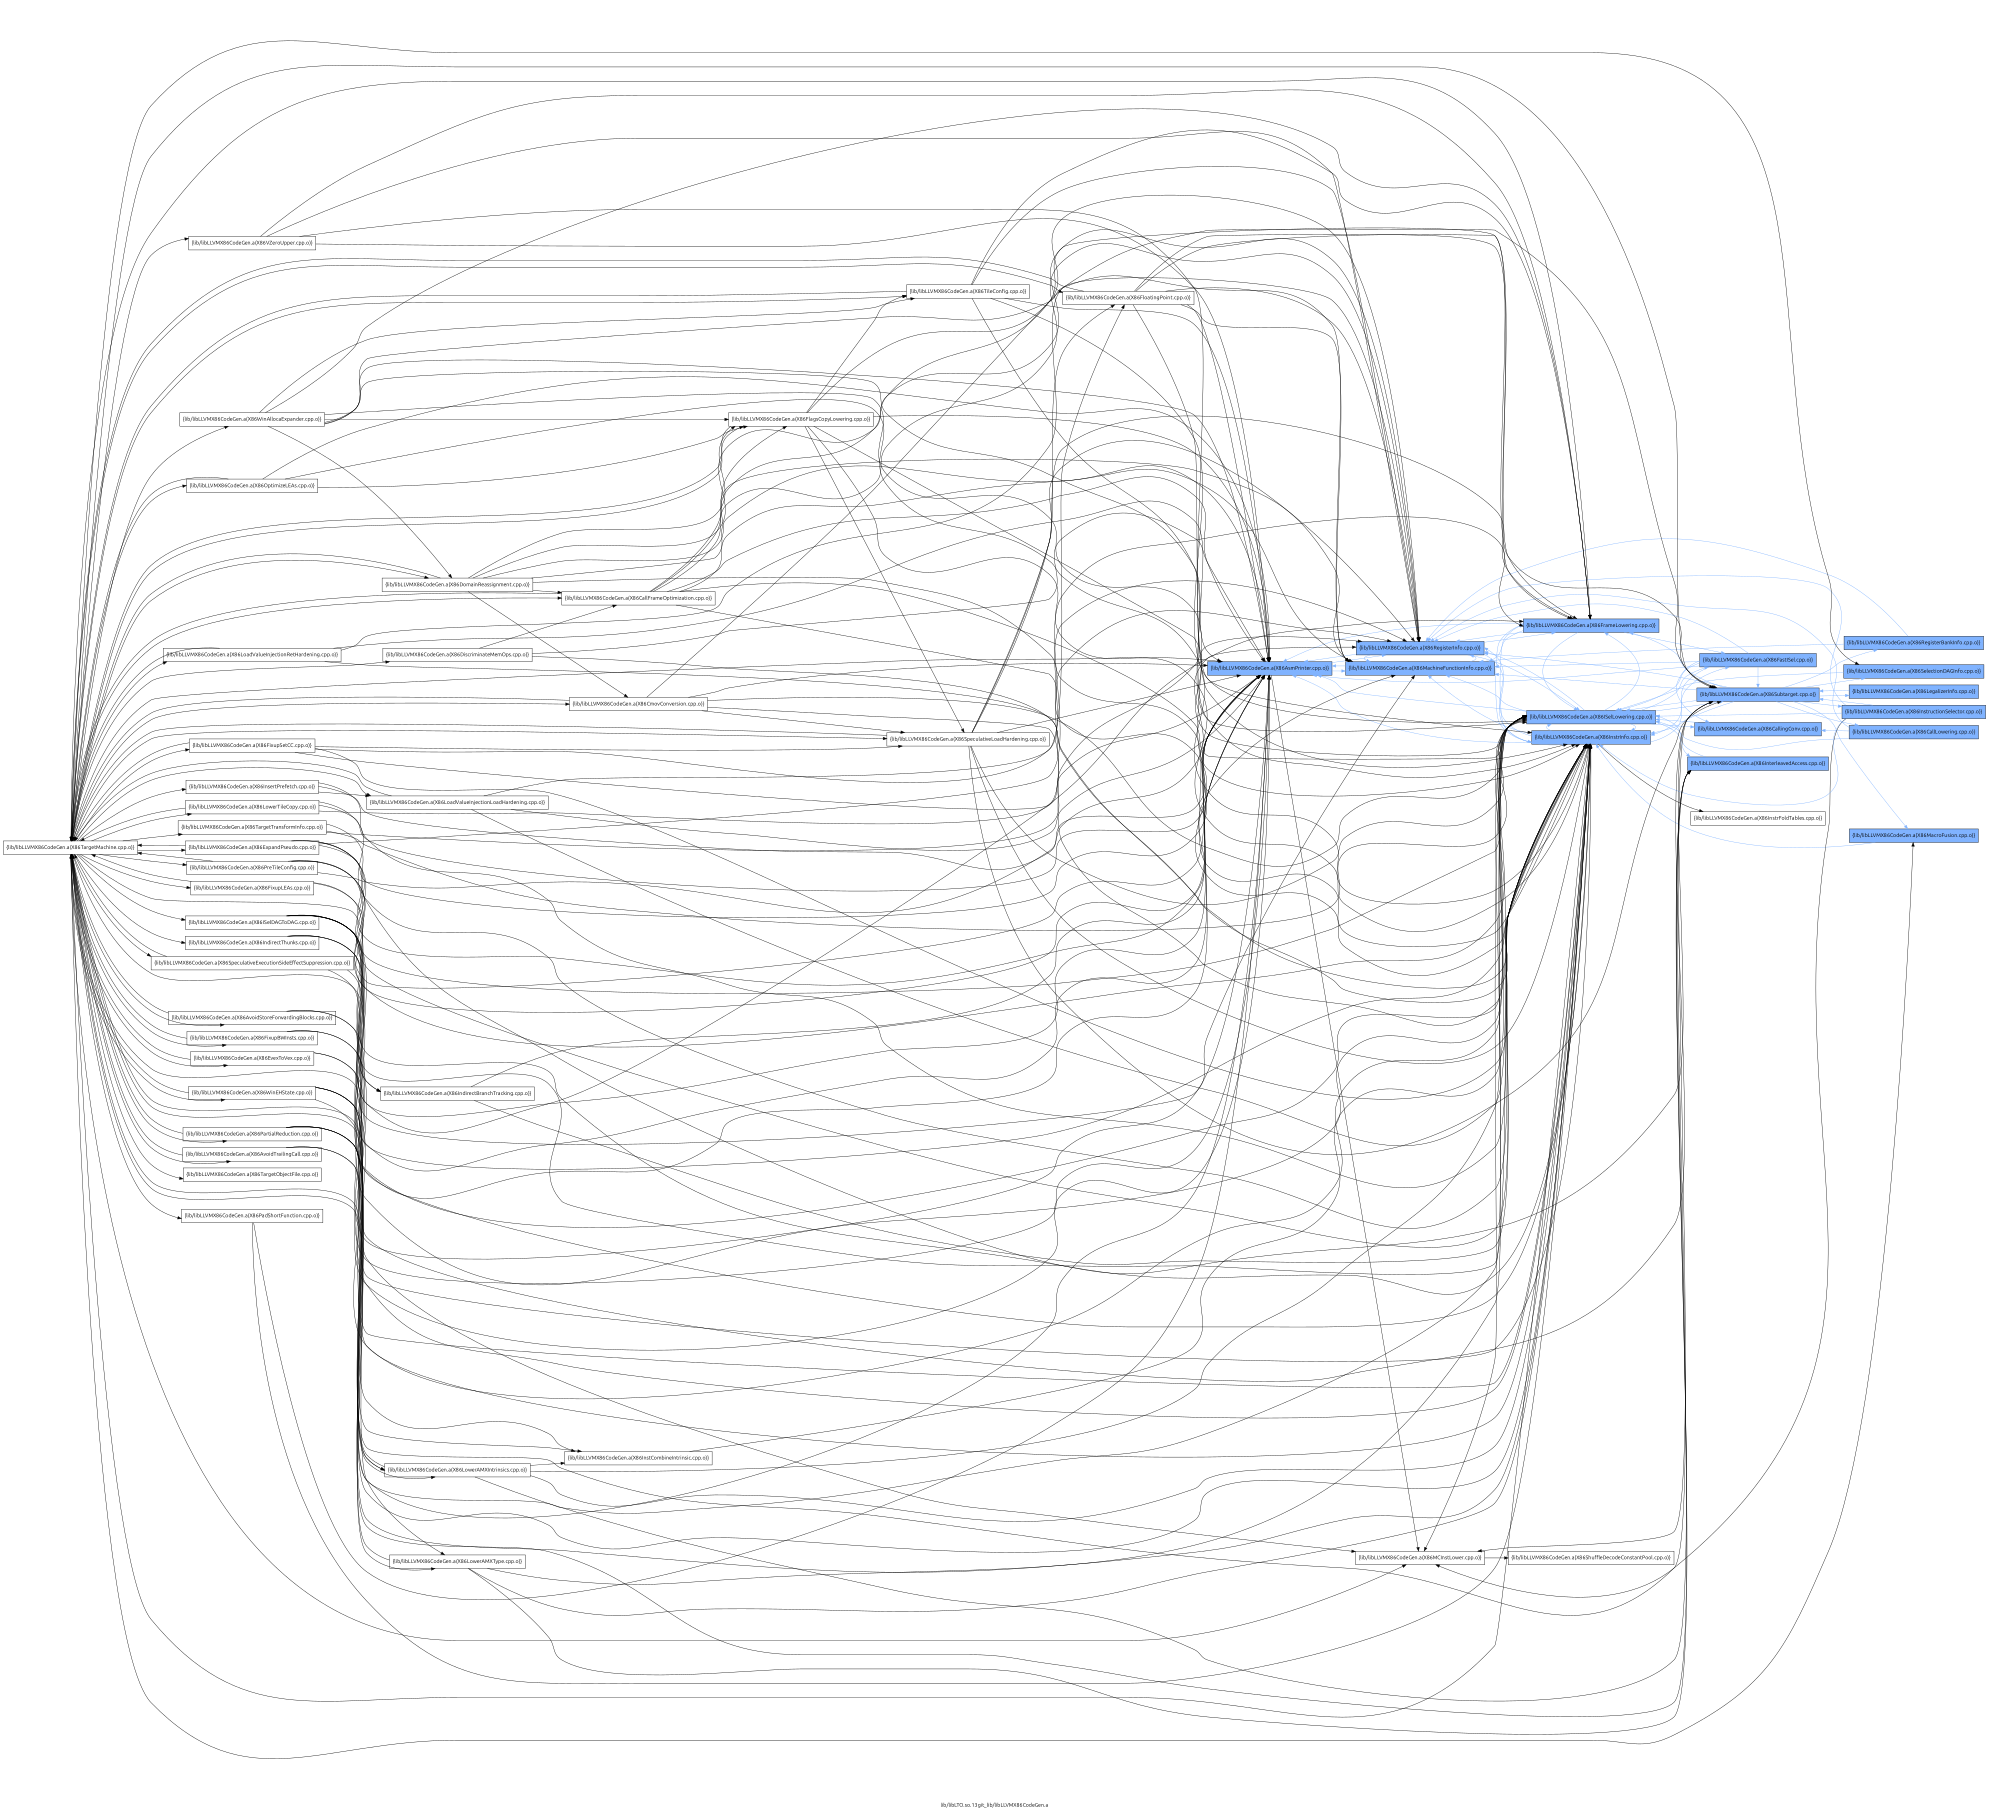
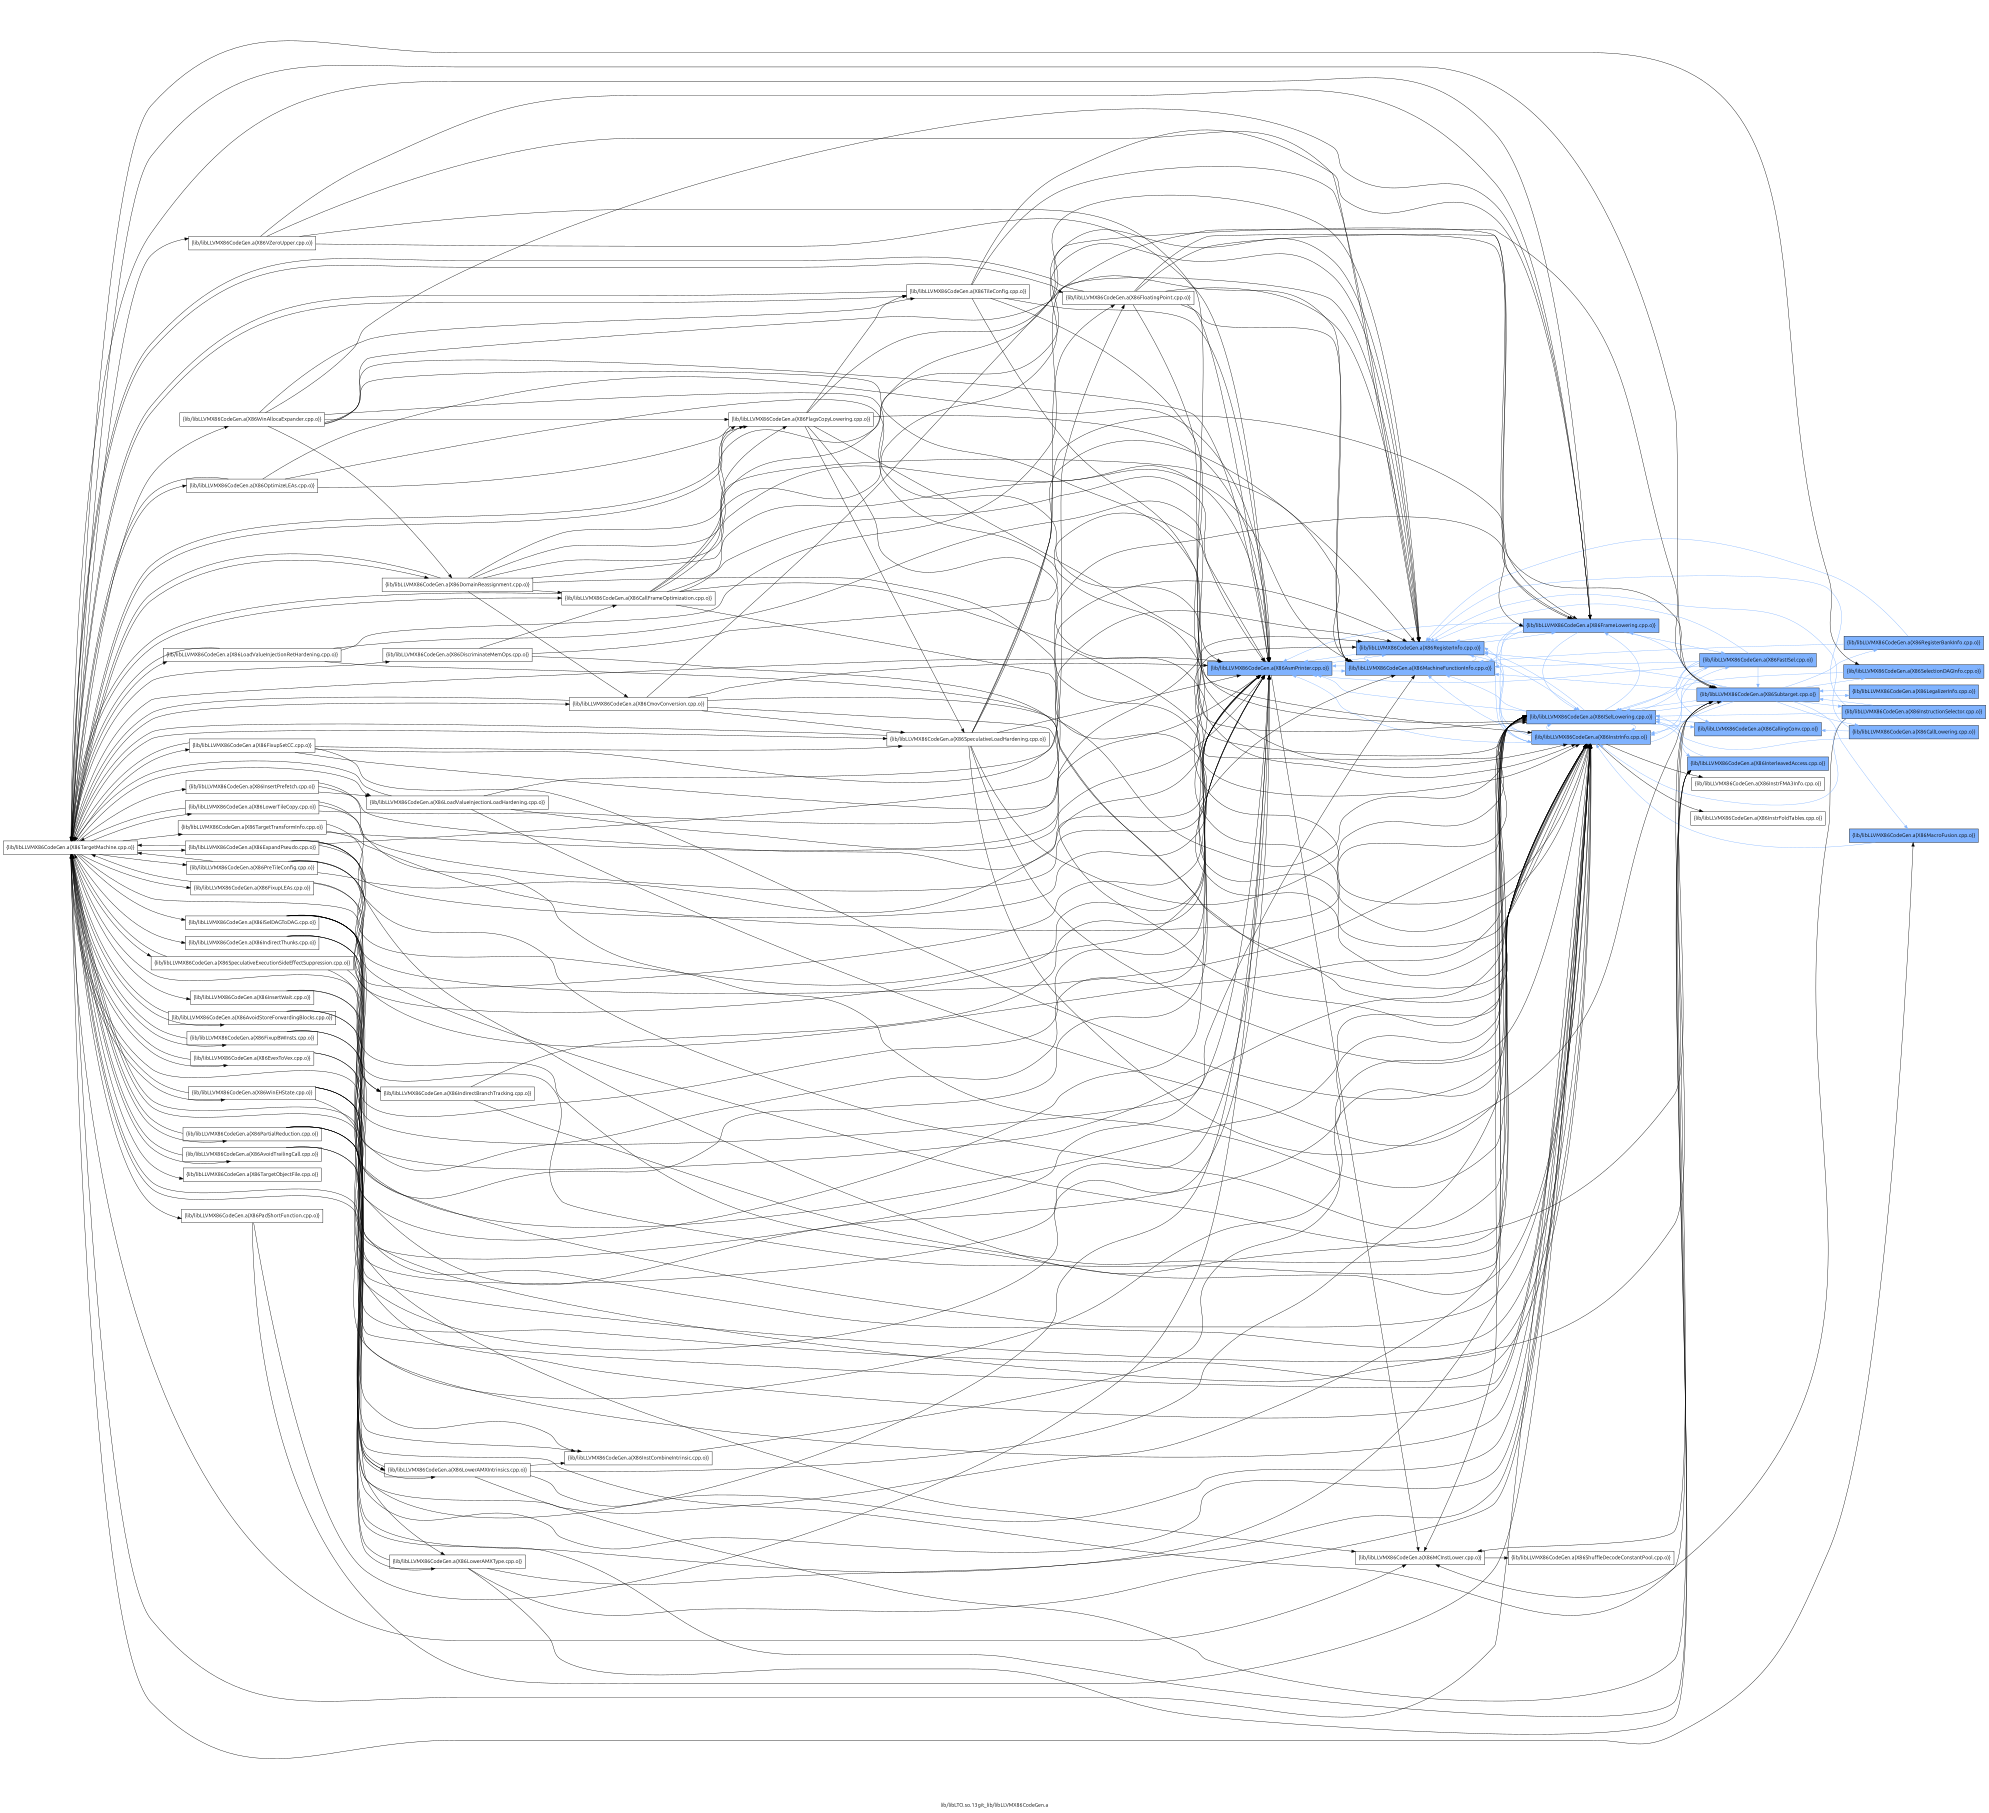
node "{lib/libLLVMX86CodeGen.a(X86InstrFMA3Info.cpp.o)}": added
edge "{lib/libLLVMX86CodeGen.a(X86IndirectThunks.cpp.o)}" -> "{lib/libLLVMX86CodeGen.a(X86FrameLowering.cpp.o)}": now "{lib/libLLVMX86CodeGen.a(X86IndirectThunks.cpp.o)}" -> "{lib/libLLVMX86CodeGen.a(X86InstrInfo.cpp.o)}"
node "{lib/libLLVMX86CodeGen.a(X86InsertWait.cpp.o)}": added
